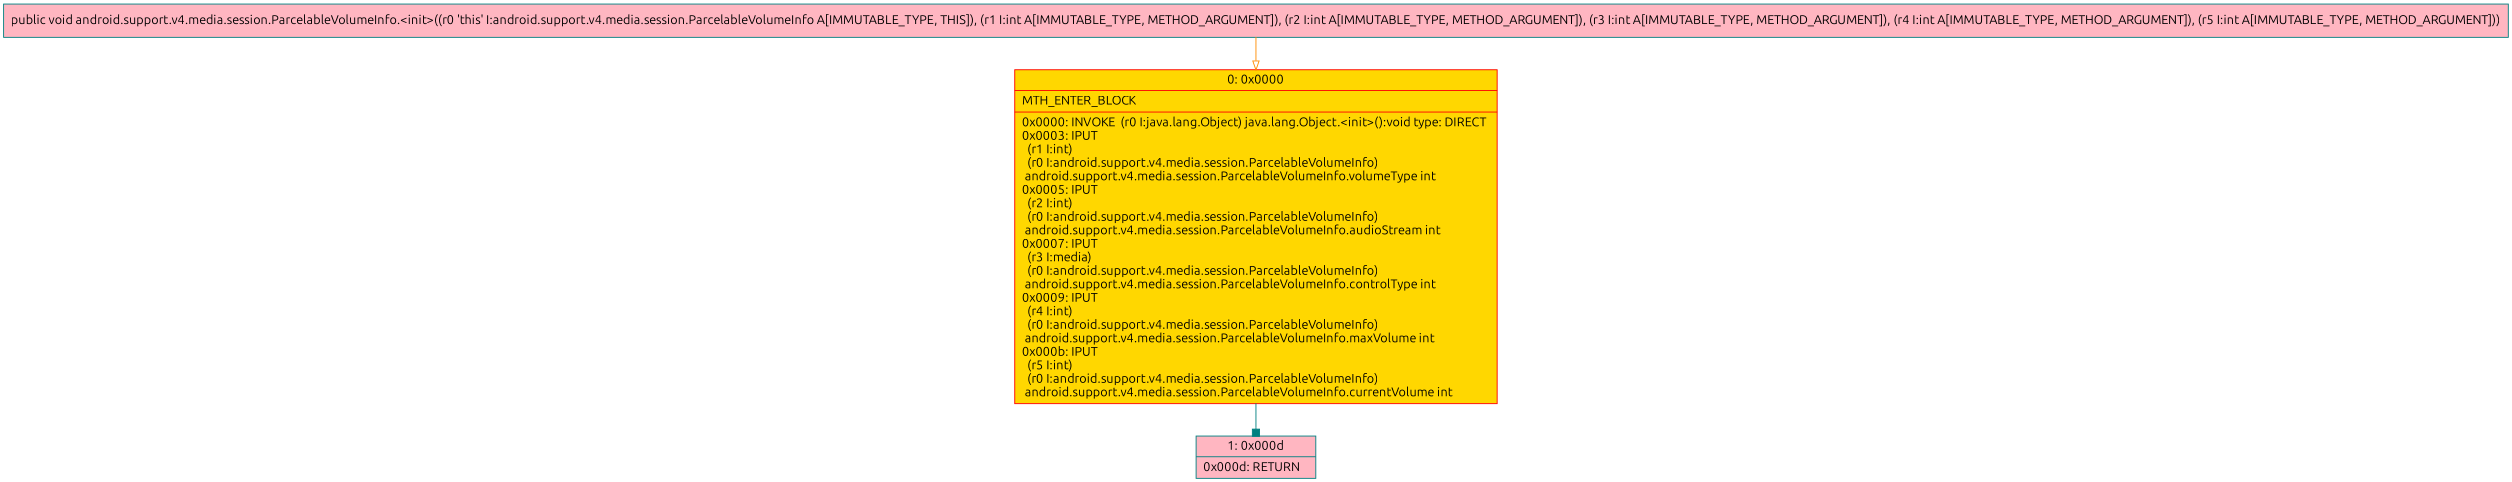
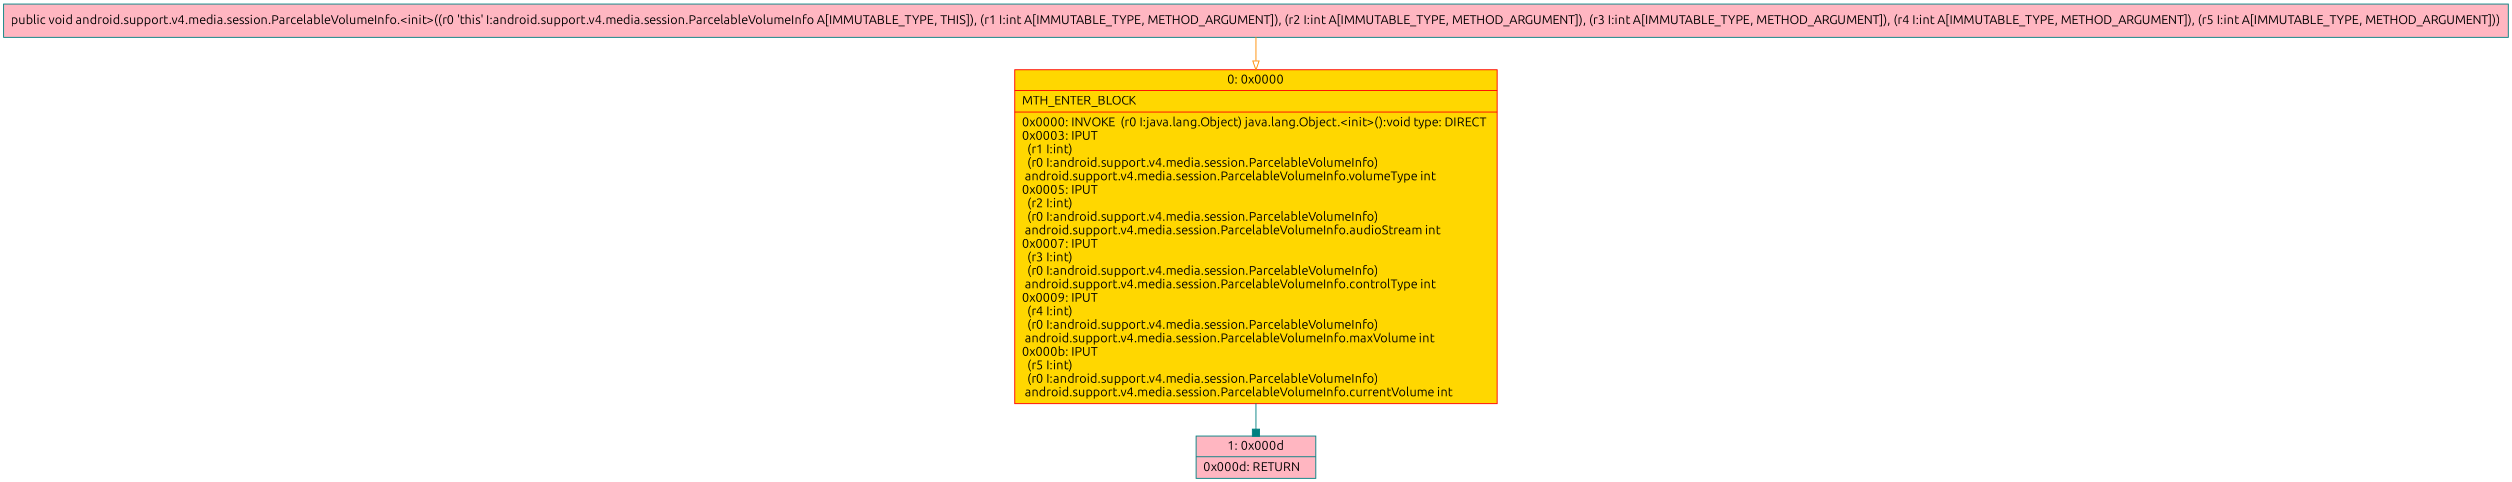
node "0: 0x0000": text "(r3 I:media)" -> "(r3 I:int)"
